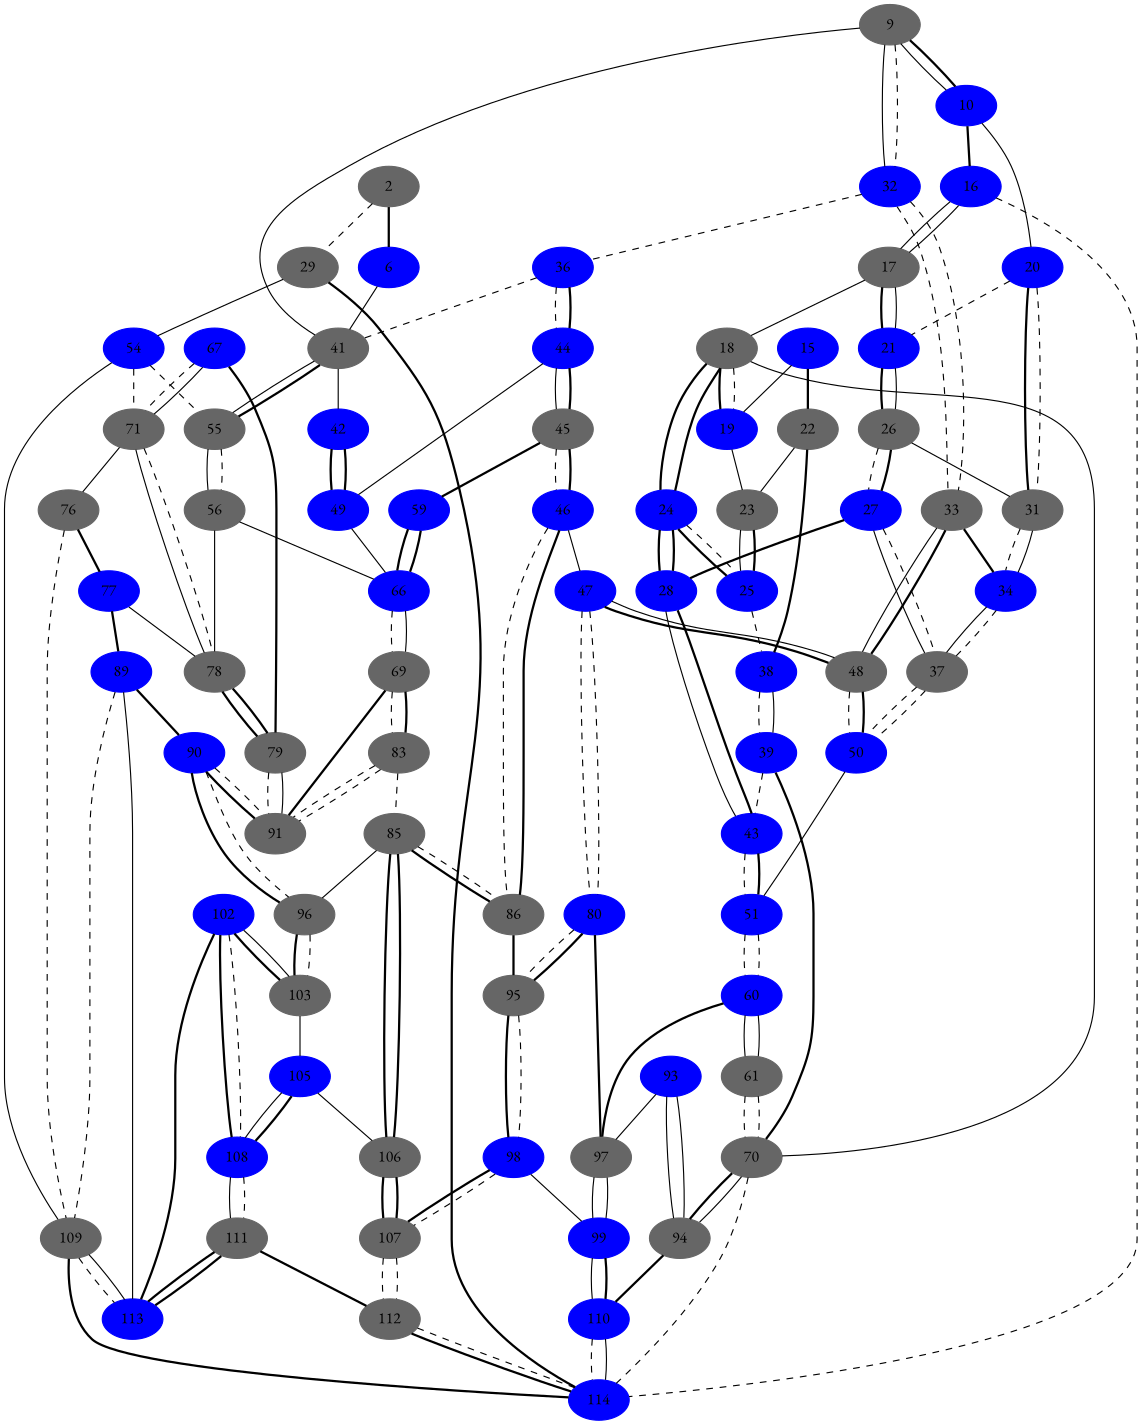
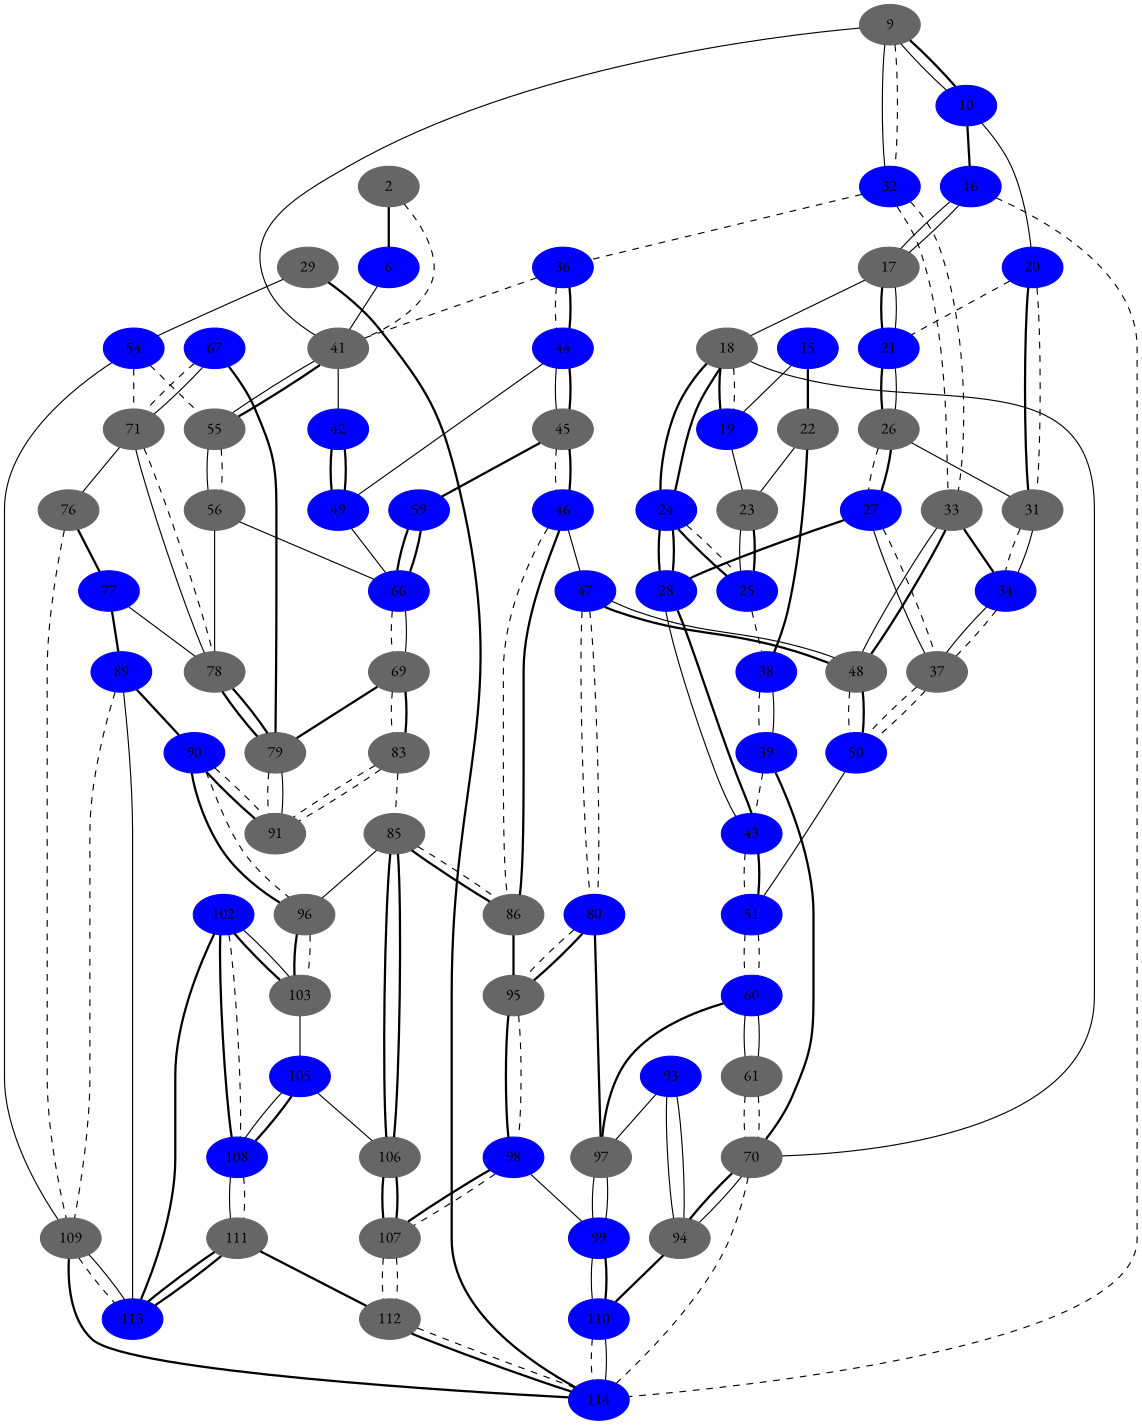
edge "2" -- "29": now "2" -- "41"
edge "69" -- "91": now "69" -- "79"
